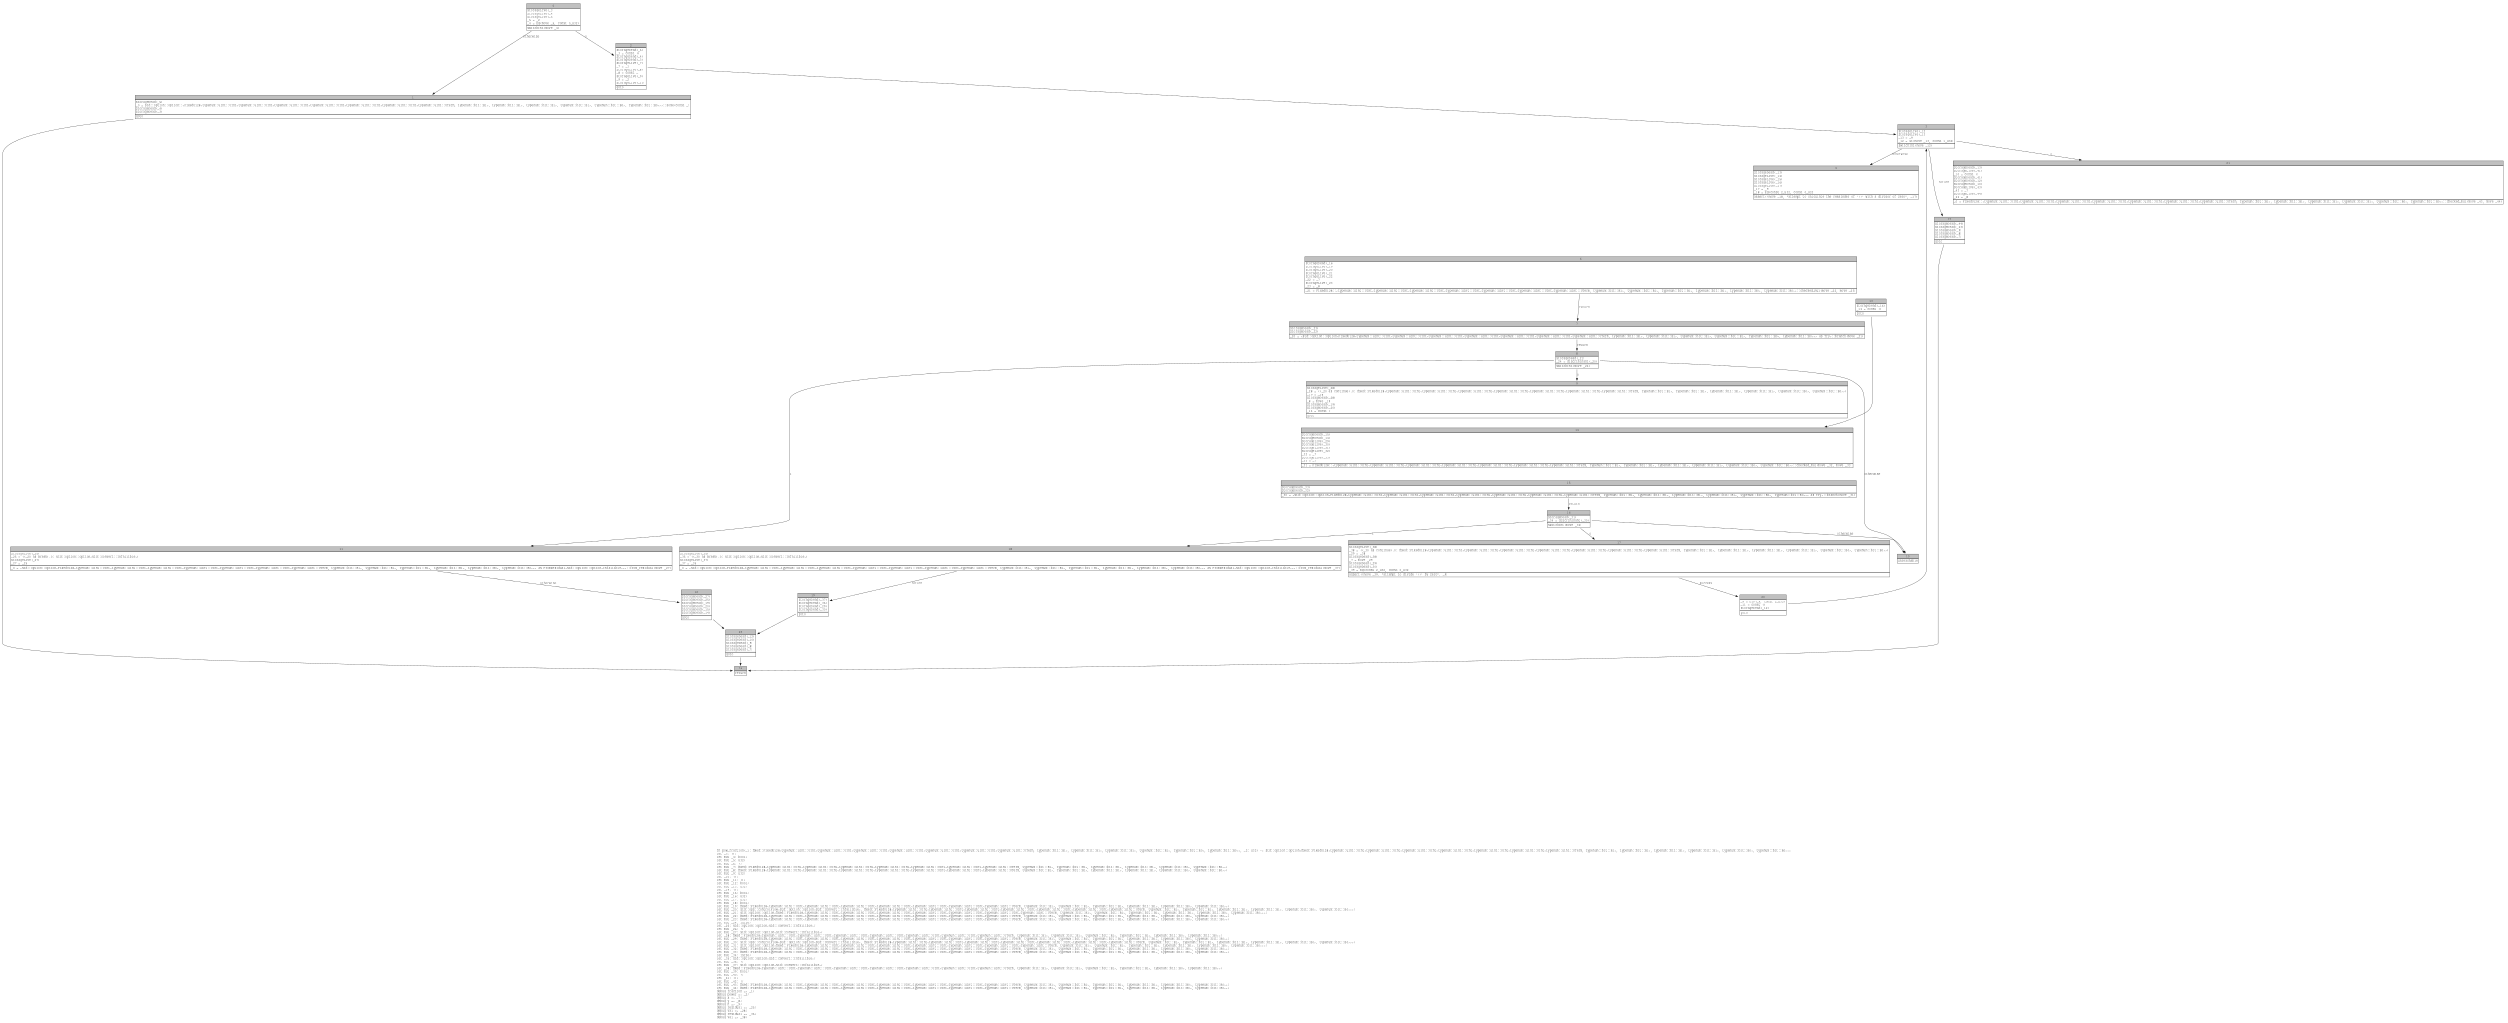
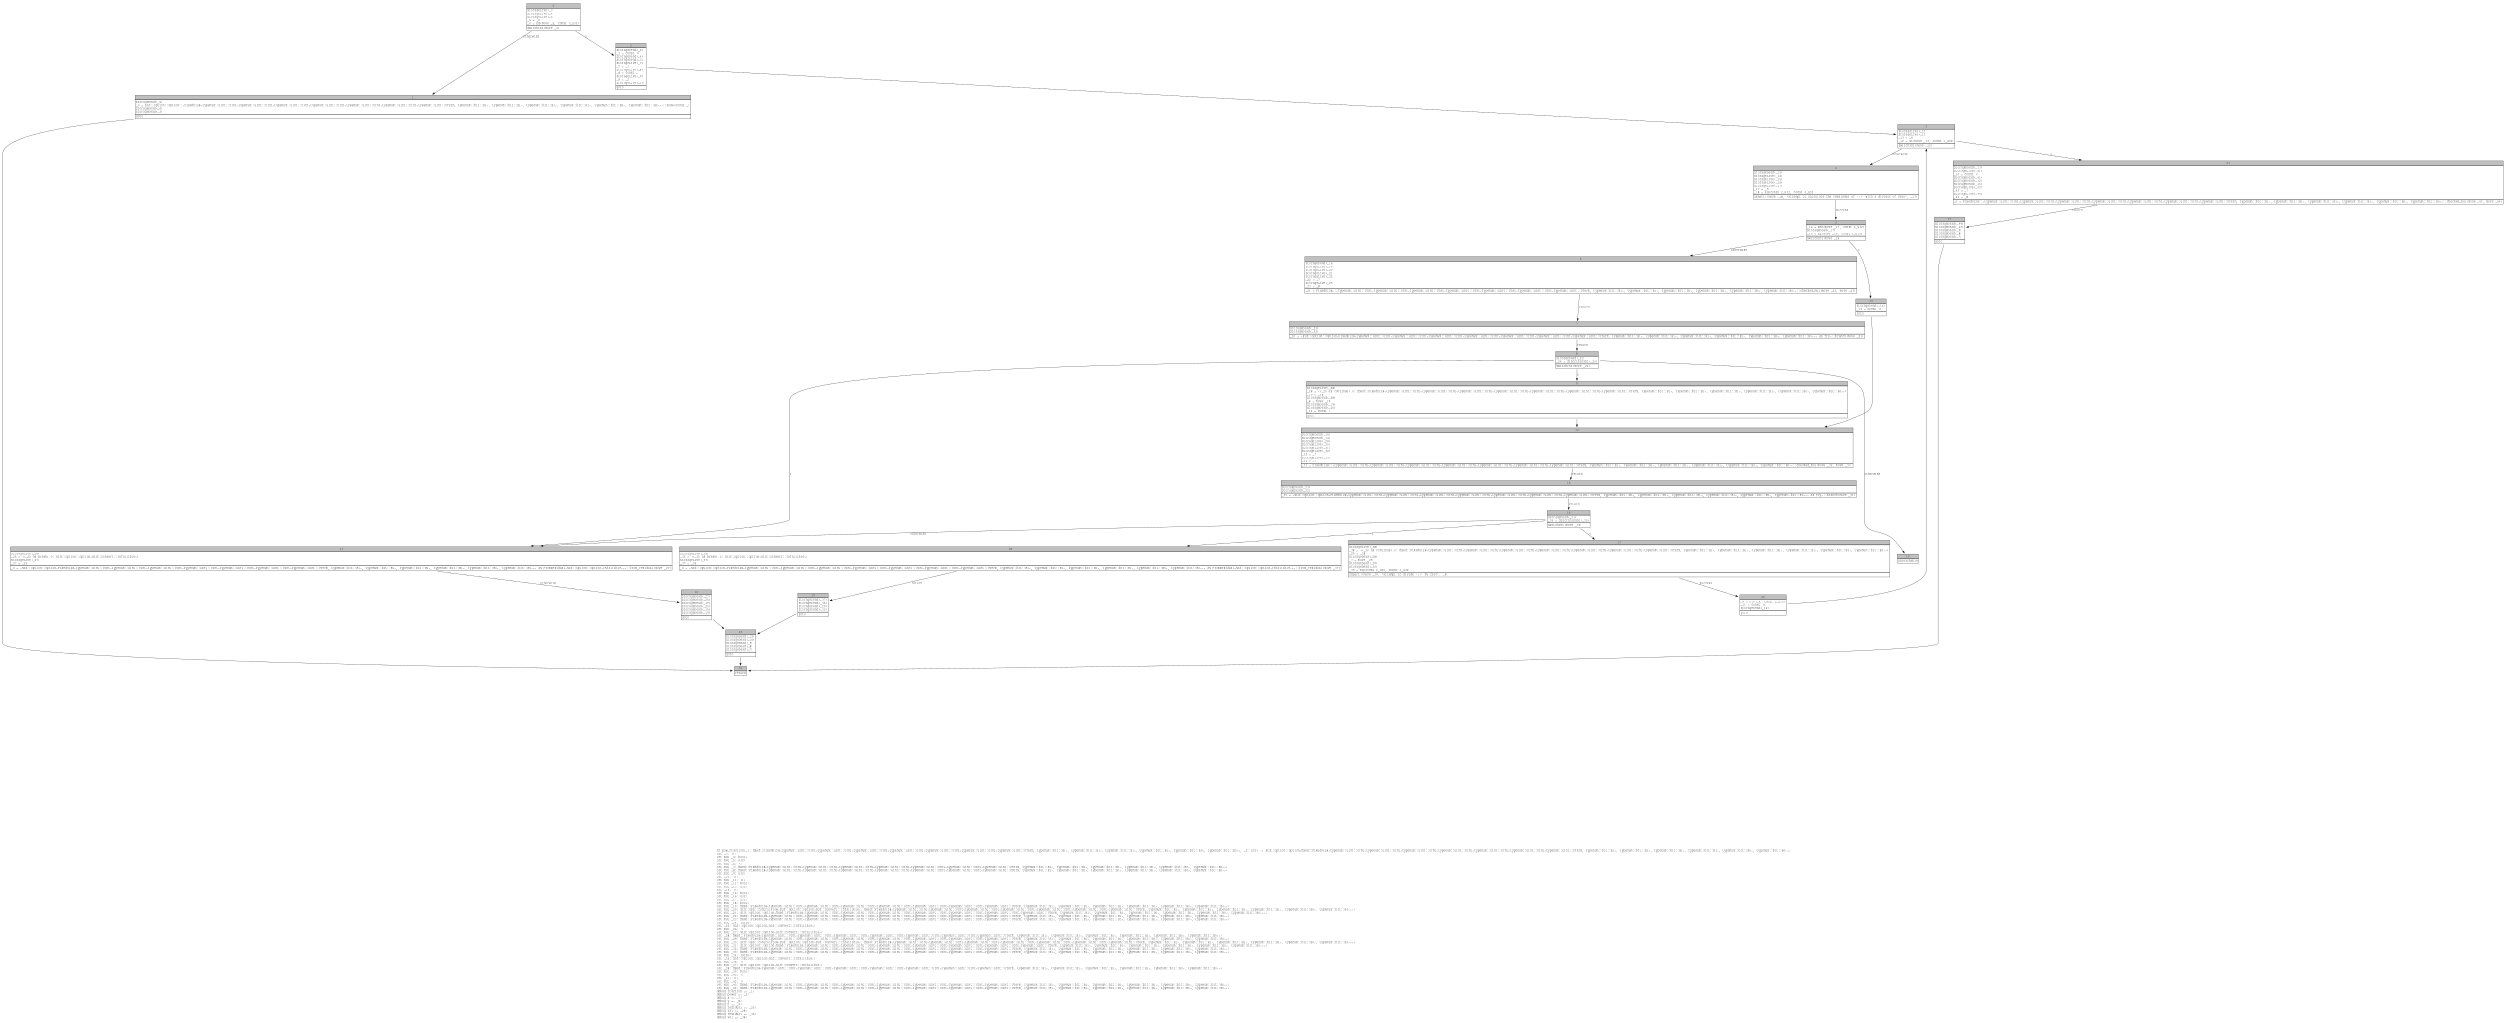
edge "3" -> "22": now "21" -> "22"
node "5": added
edge "9" -> "14": added
edge "14" -> "15": added, label "return"
edge "16" -> "10": now "16" -> "11"
